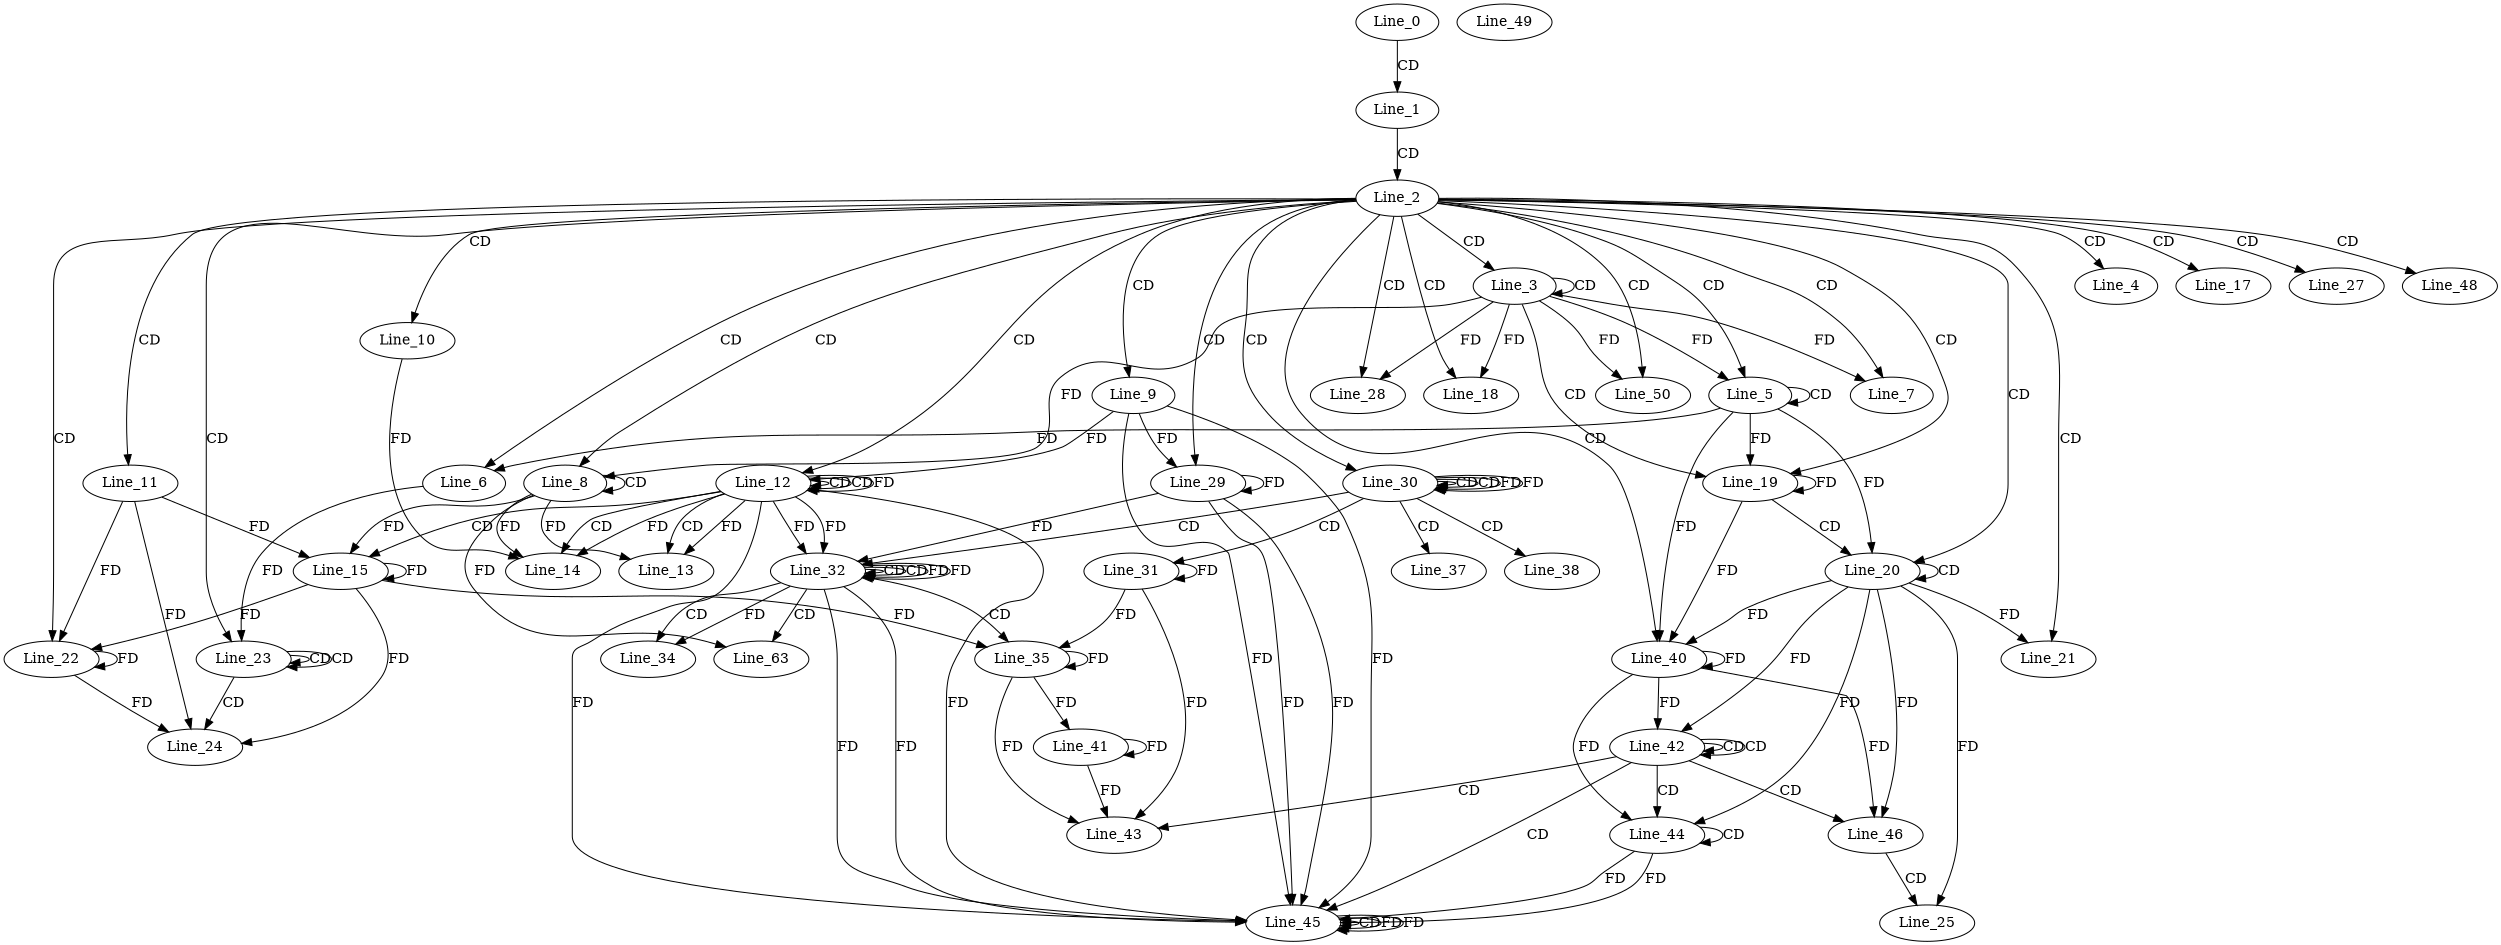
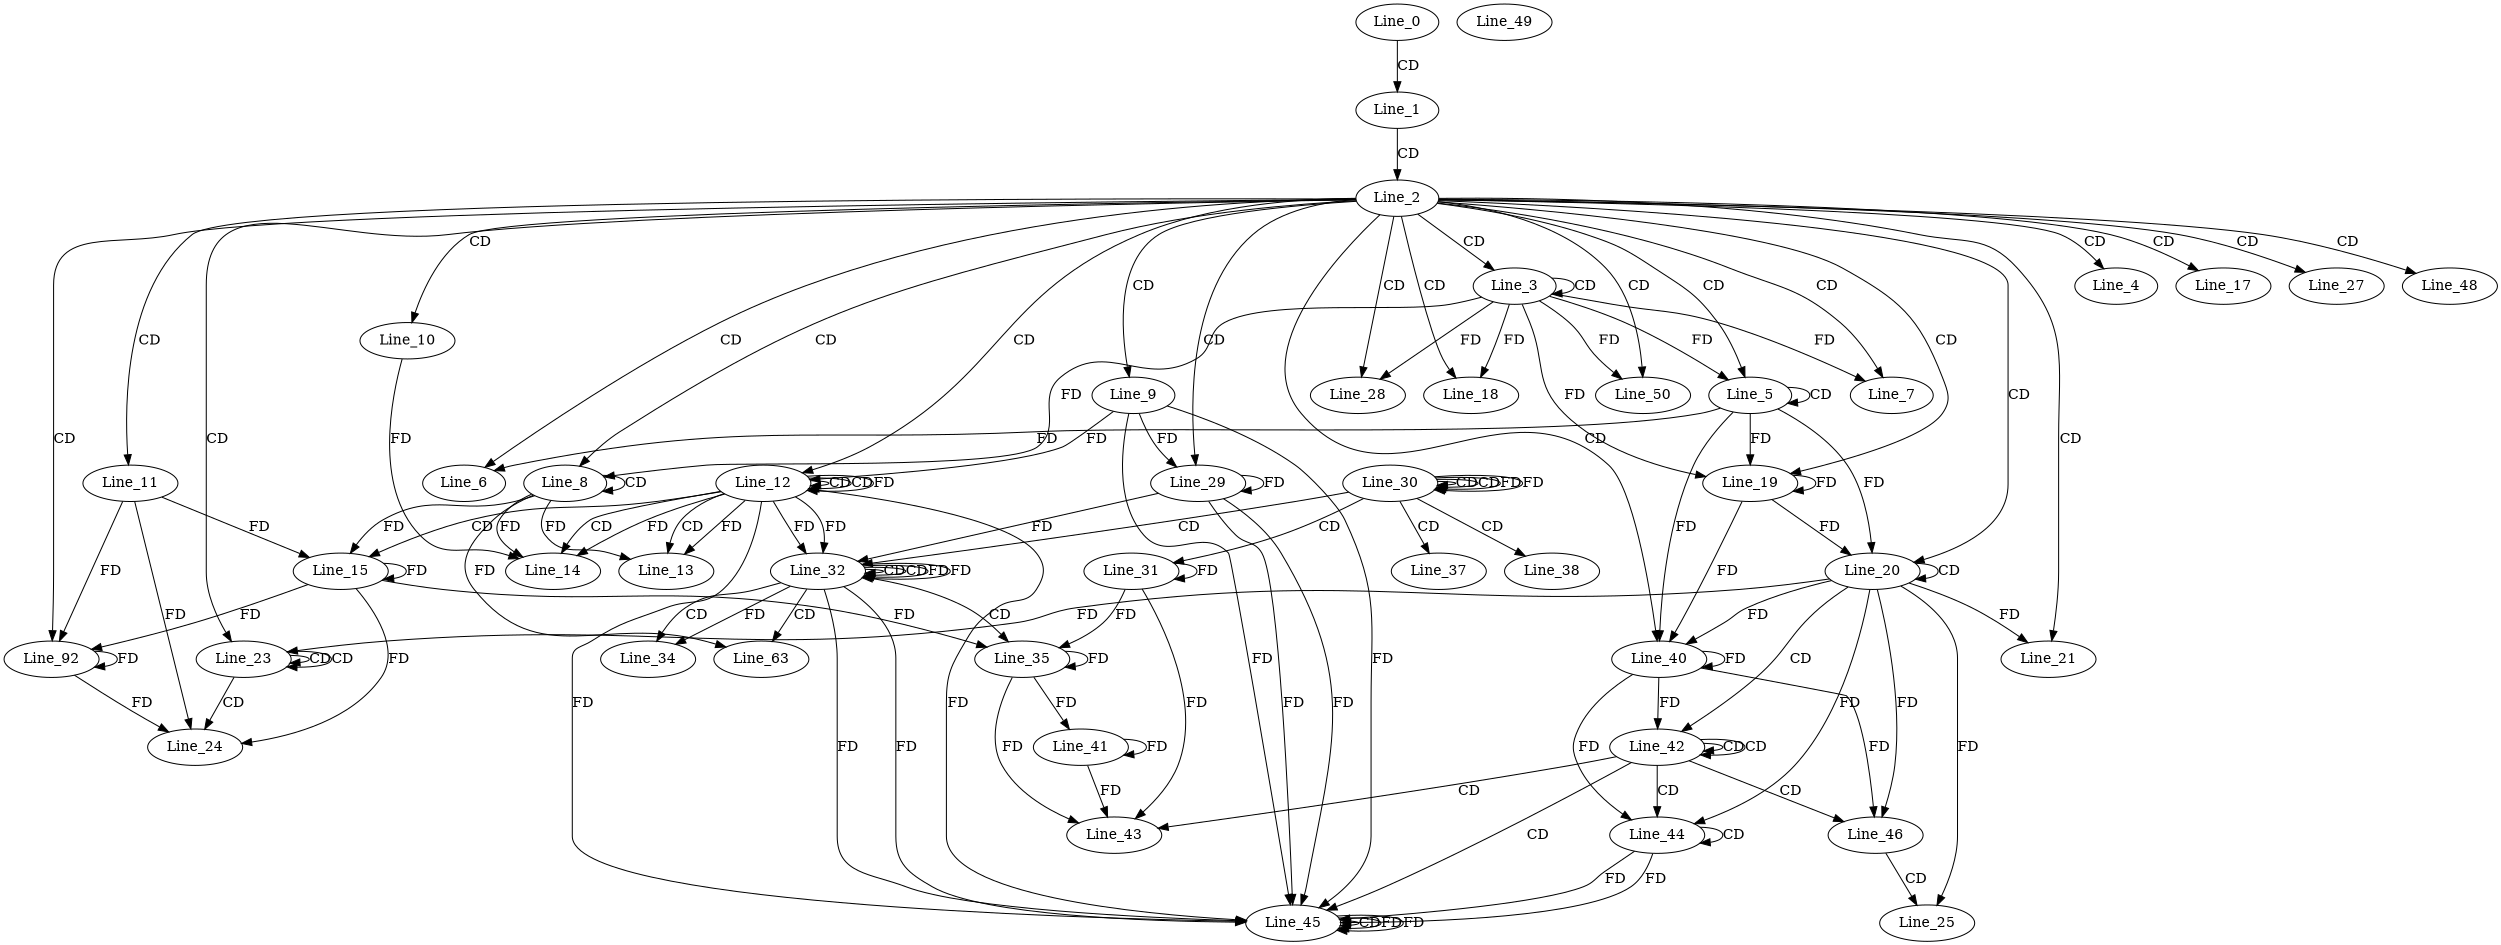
edge "Line_2" -> "Line_30": removed, label "CD"
edge "Line_3" -> "Line_19": label "CD" -> "FD"
edge "Line_6" -> "Line_23": now "Line_20" -> "Line_23"
edge "Line_19" -> "Line_20": label "CD" -> "FD"
node "Line_22": label "Line_22" -> "Line_92"
edge "Line_20" -> "Line_42": label "FD" -> "CD"
